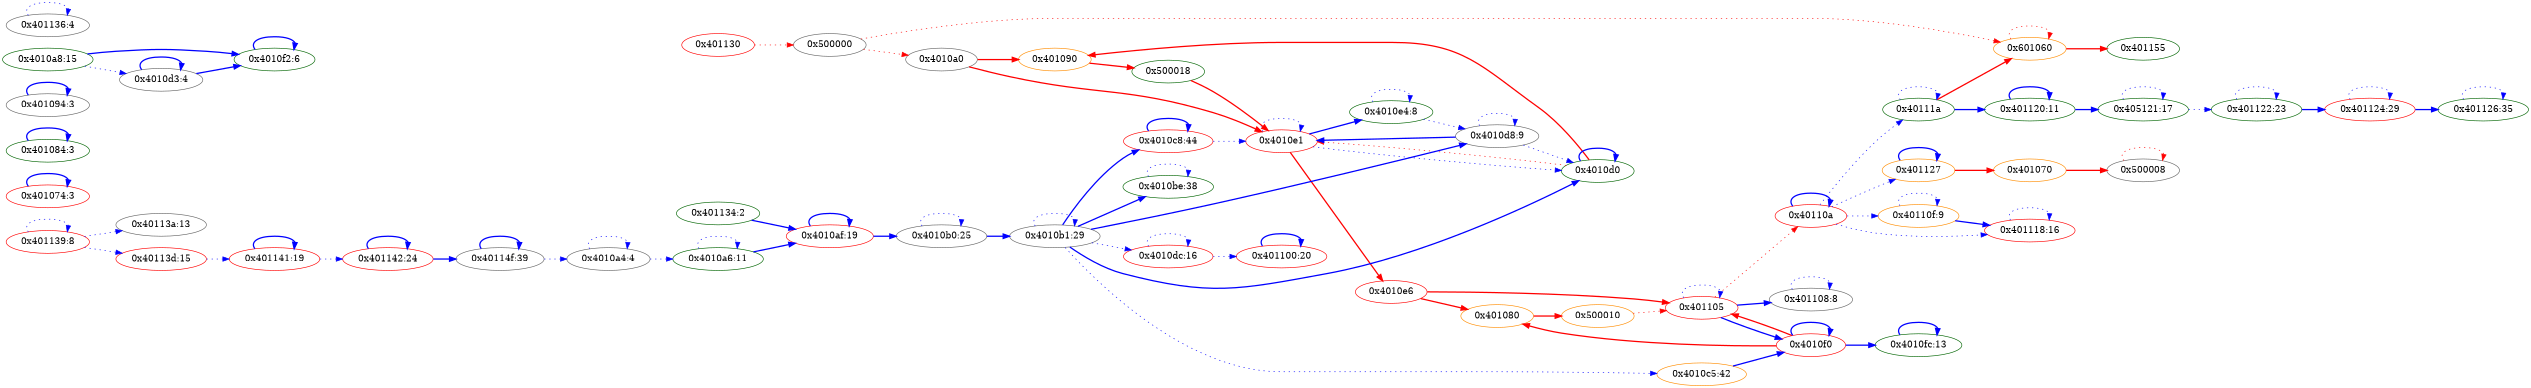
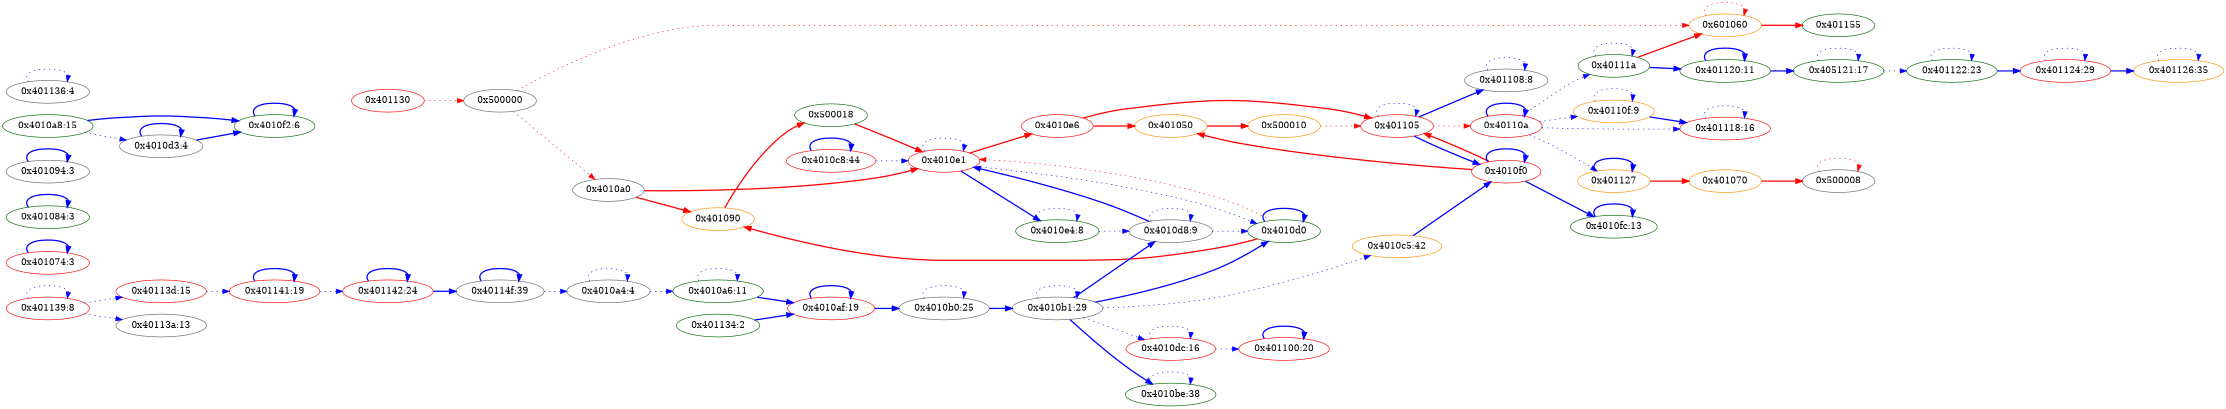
node "0x401126:35": color darkgreen -> darkorange
edge "0x4010b1:29" -> "0x4010c8:44": removed
node "0x401080": label "0x401080" -> "0x401050"
